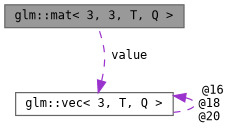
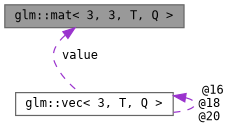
edge "glm::mat< 3, 3, T, Q >" -> "glm::vec< 3, T, Q >": reversed
